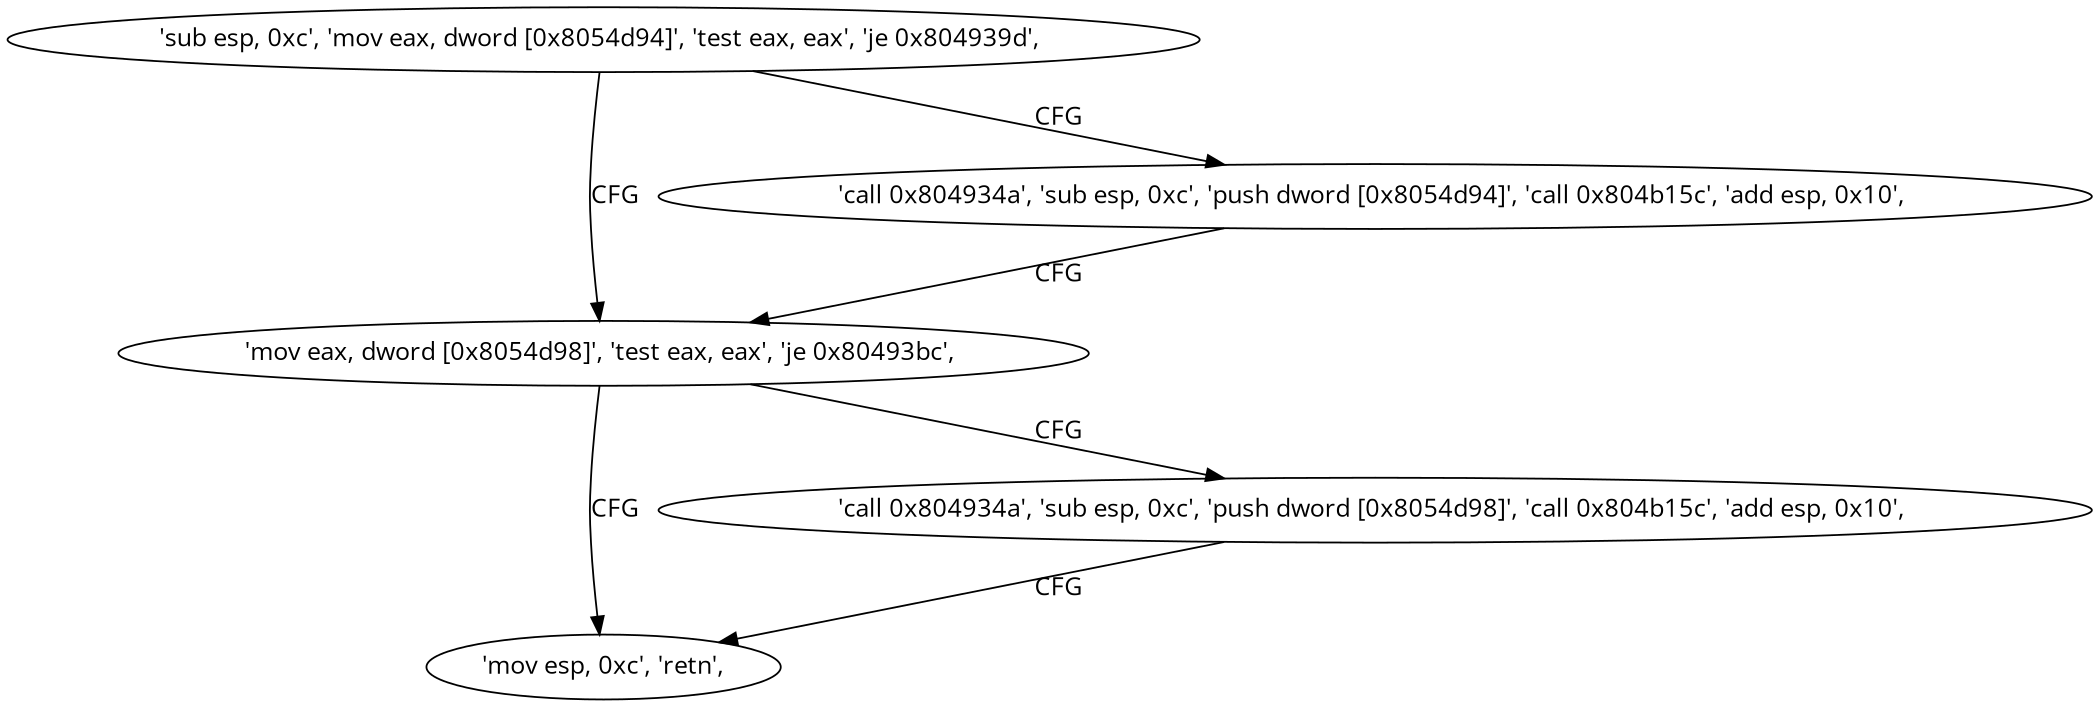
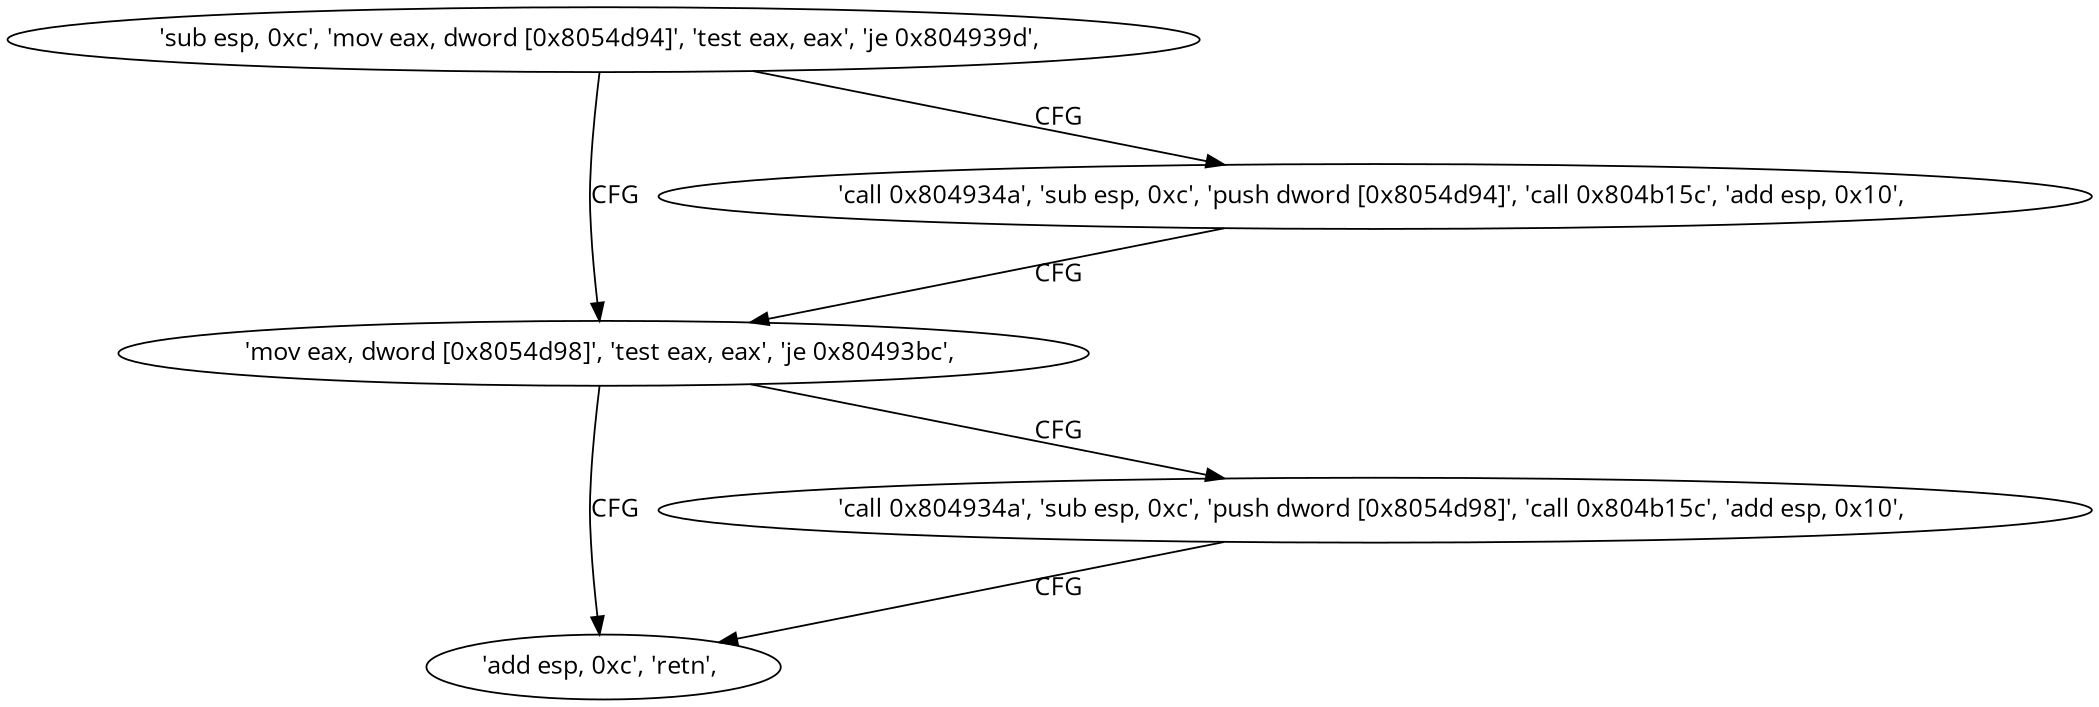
node "'mov esp, 0xc', 'retn',": label "'mov esp, 0xc', 'retn'," -> "'add esp, 0xc', 'retn',"
